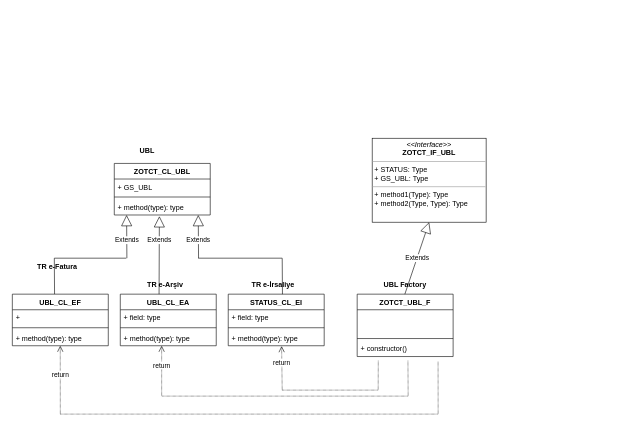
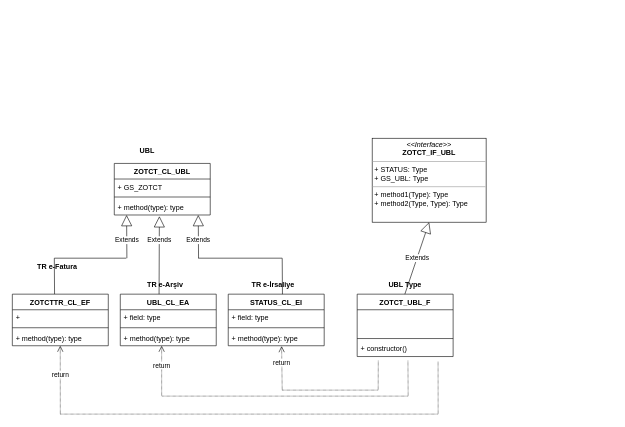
node "+ GS_UBL": label "+ GS_UBL" -> "+ GS_ZOTCT"
node "UBL Factory": label "UBL Factory" -> "UBL Type"
node "UBL_CL_EF": label "UBL_CL_EF" -> "ZOTCTTR_CL_EF"
